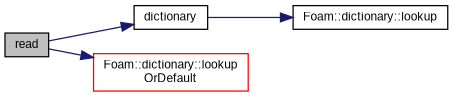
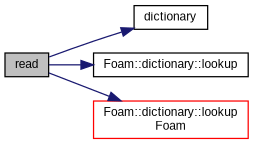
edge "dictionary" -> "Foam::dictionary::lookup": now "read" -> "Foam::dictionary::lookup"
node "Foam::dictionary::lookup OrDefault": label "Foam::dictionary::lookup OrDefault" -> "Foam::dictionary::lookup Foam"
